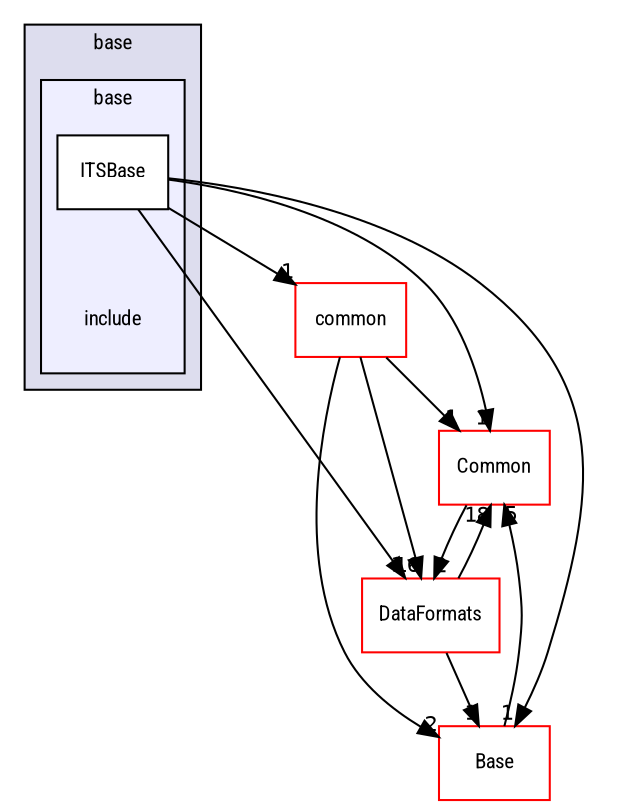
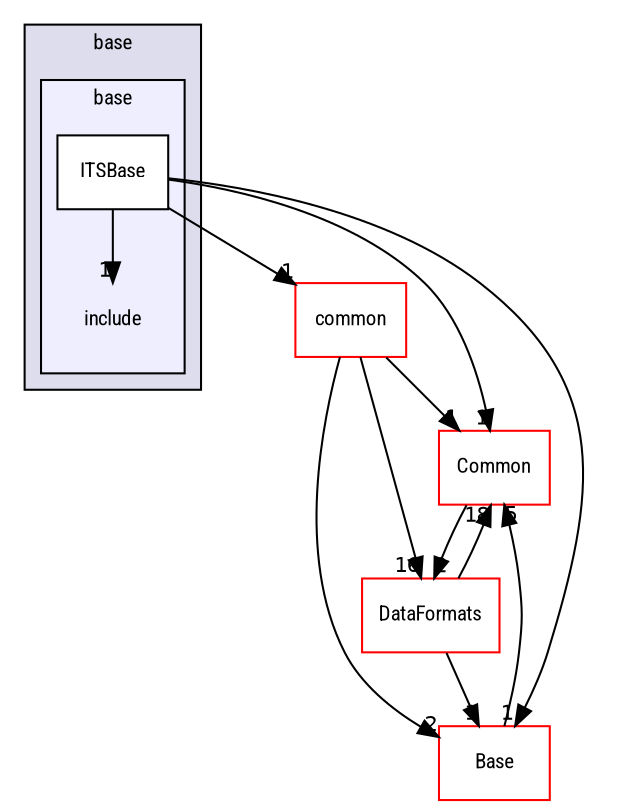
edge "ITSBase" -> "DataFormats": now "ITSBase" -> "include"
